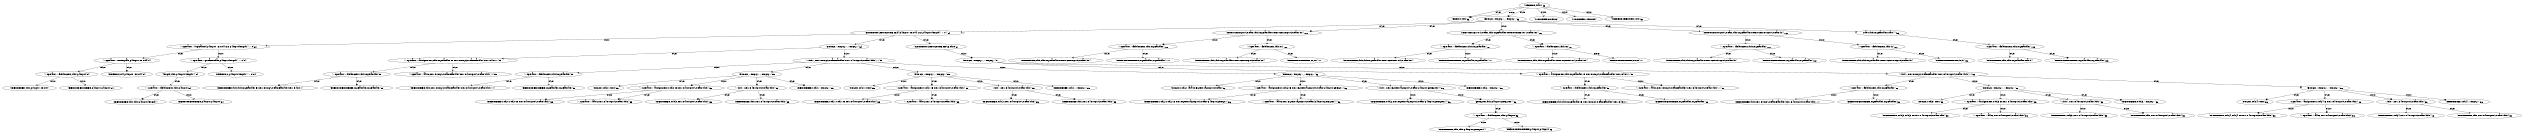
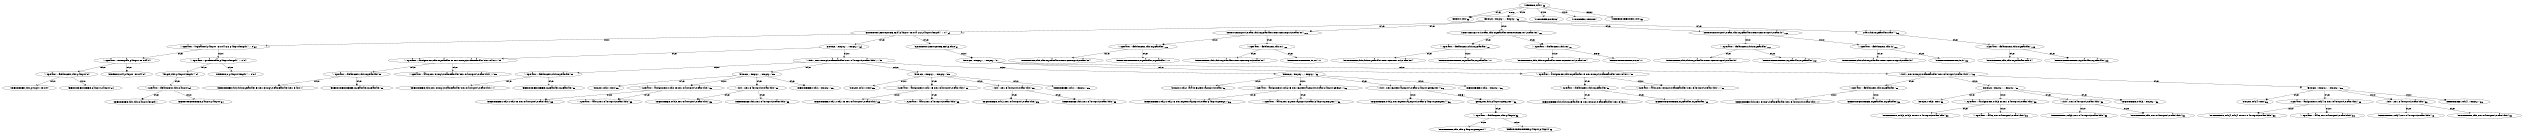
edge "(METHOD,start)" -> "(METHOD_RETURN,void)": label "AST: " -> "DDG: "
edge "(<init>,new ByteArrayInputStream(p4input.getBytes()))" -> "(getBytes,this.p4input.getBytes())": label "AST: " -> "DDG: "
